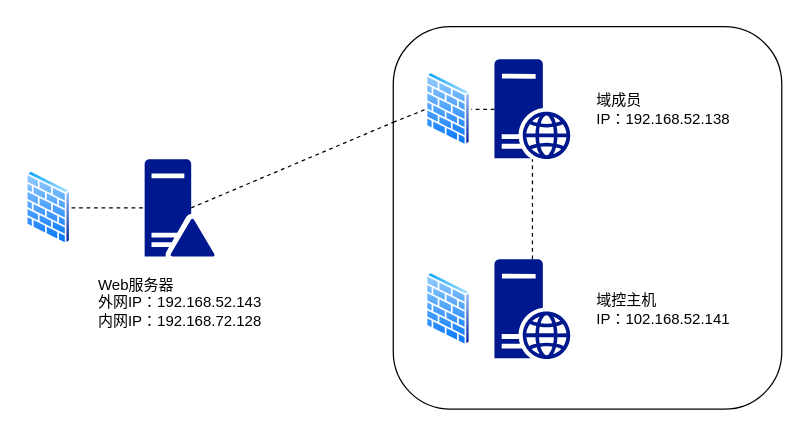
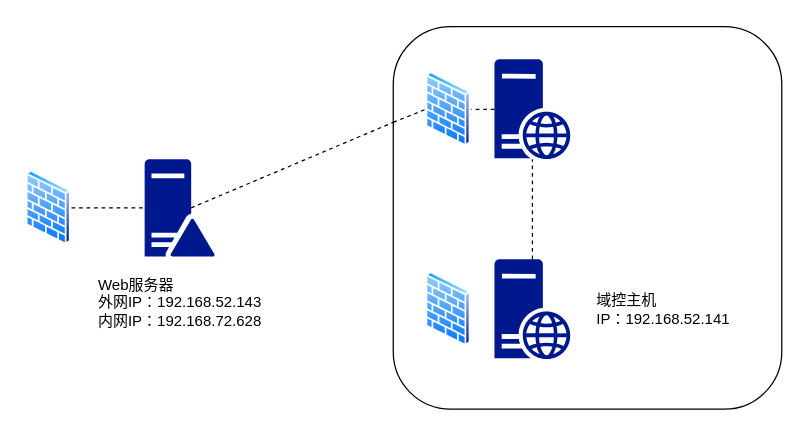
node "域成员 IP：192.168.52.138": removed
node "Web服务器 外网IP：192.168.52.143 内网IP：192.168.72.128": label "Web服务器 外网IP：192.168.52.143 内网IP：192.168.72.128" -> "Web服务器 外网IP：192.168.52.143 内网IP：192.168.72.628"
node "域控主机 IP：102.168.52.141": label "域控主机 IP：102.168.52.141" -> "域控主机 IP：192.168.52.141"
